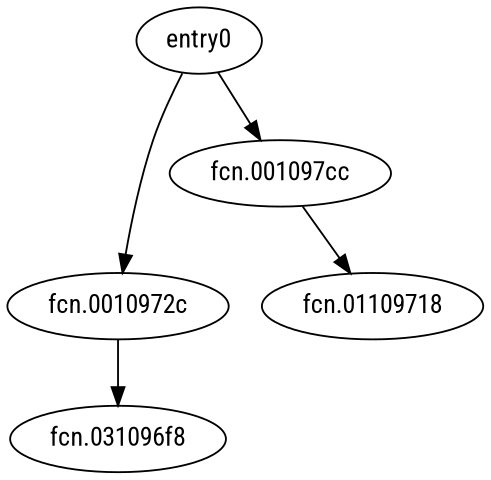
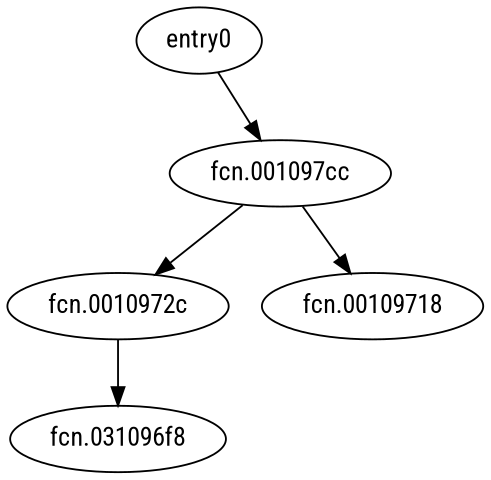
edge "entry0" -> "fcn.0010972c": now "fcn.001097cc" -> "fcn.0010972c"
node "fcn.01109718": label "fcn.01109718" -> "fcn.00109718"
